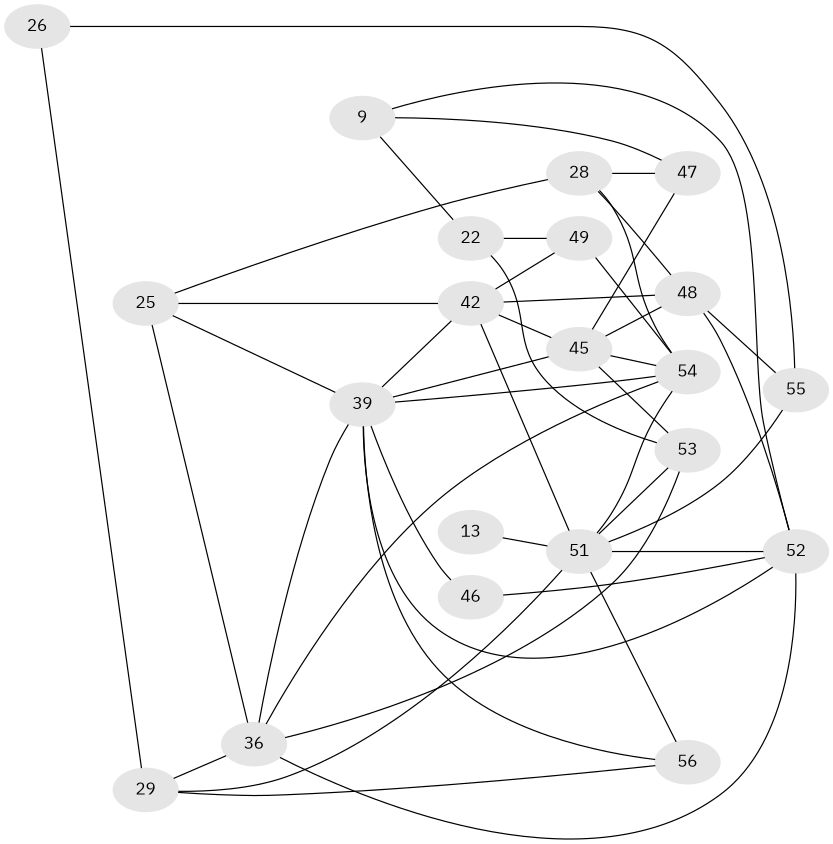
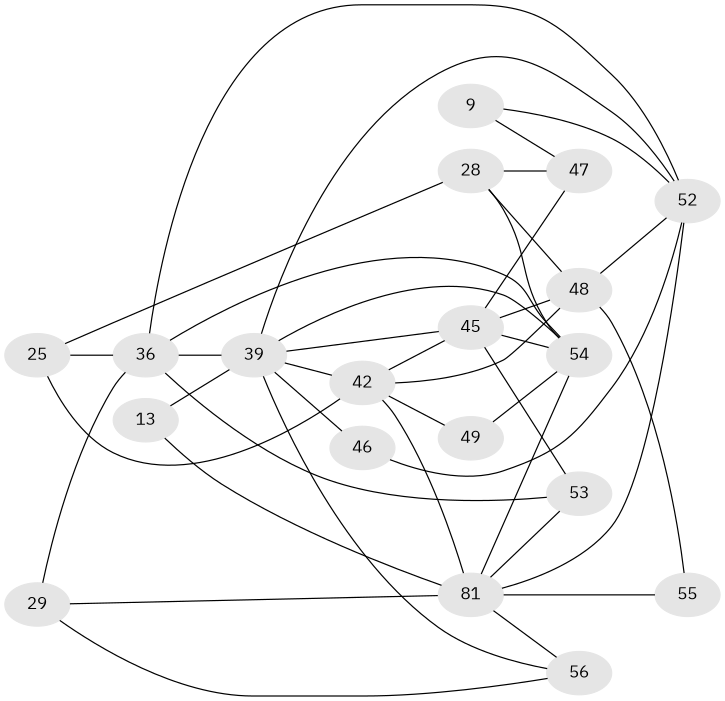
node "26": removed
node "22": removed
edge "25" -- "39": now "13" -- "39"
node "51": label "51" -> "81"
